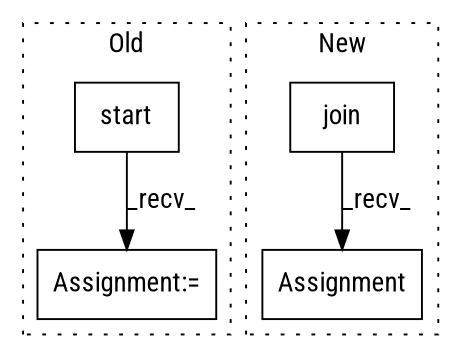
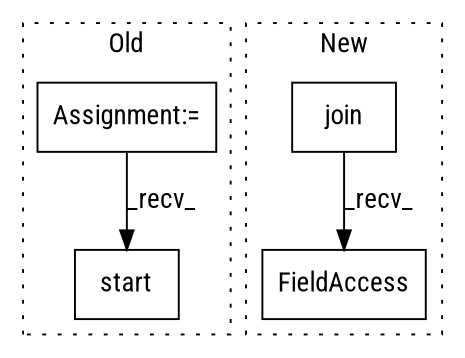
edge "start" -> "Assignment:=": reversed
node "Assignment": label "Assignment" -> "FieldAccess"
